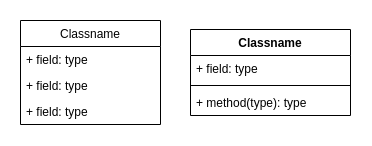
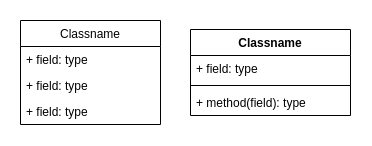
node "+ method(type): type": label "+ method(type): type" -> "+ method(field): type"
